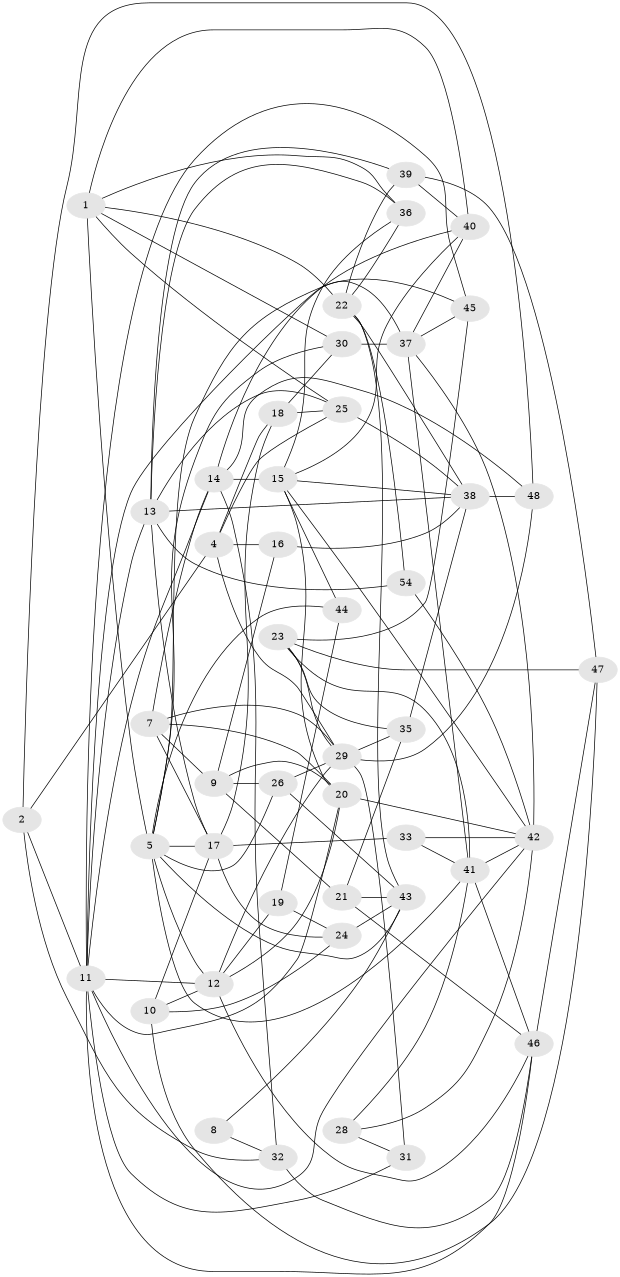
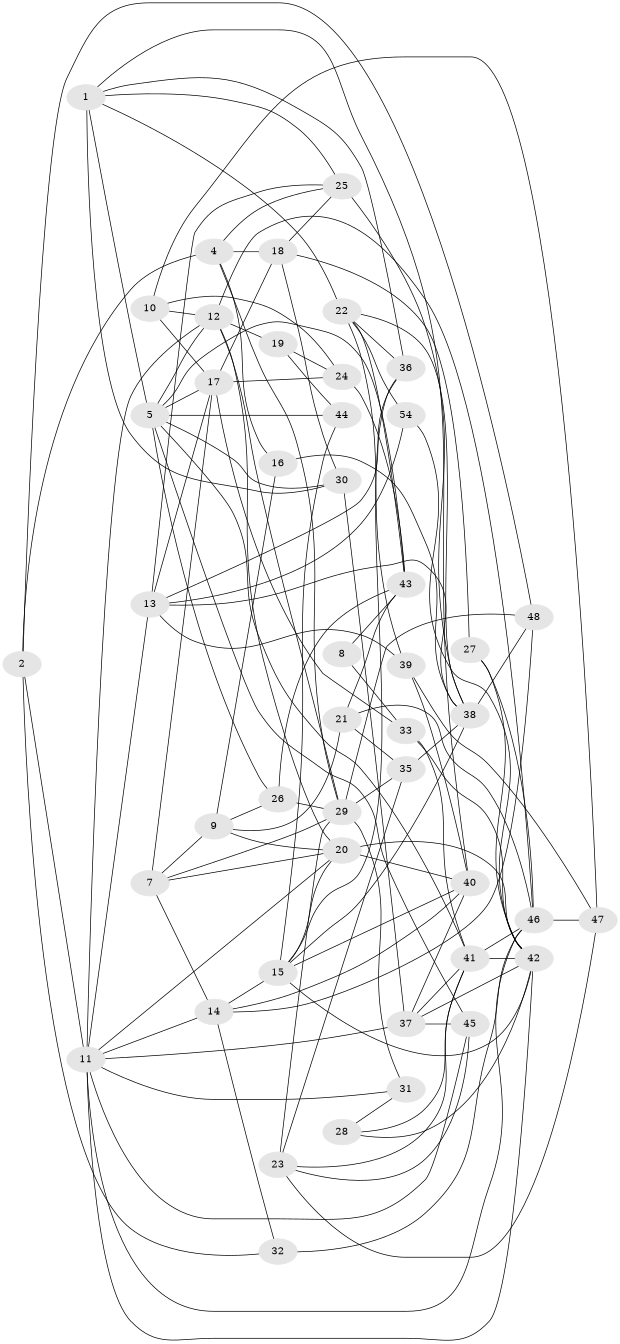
node "27": added
edge "20" -- "40": added
edge "8" -- "32": now "8" -- "33"
